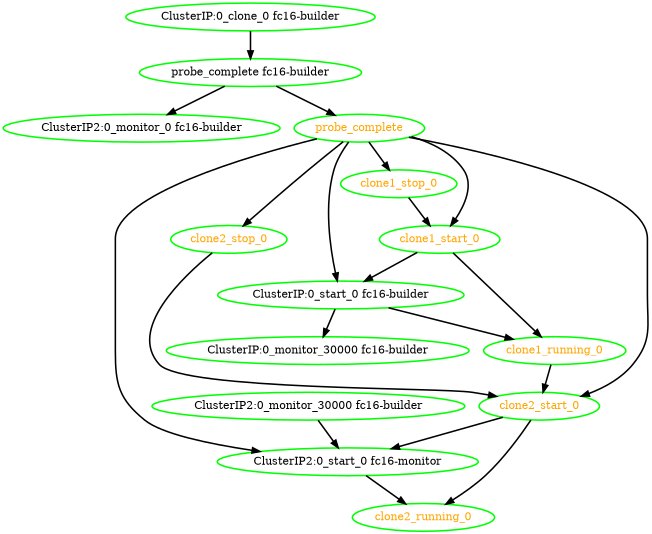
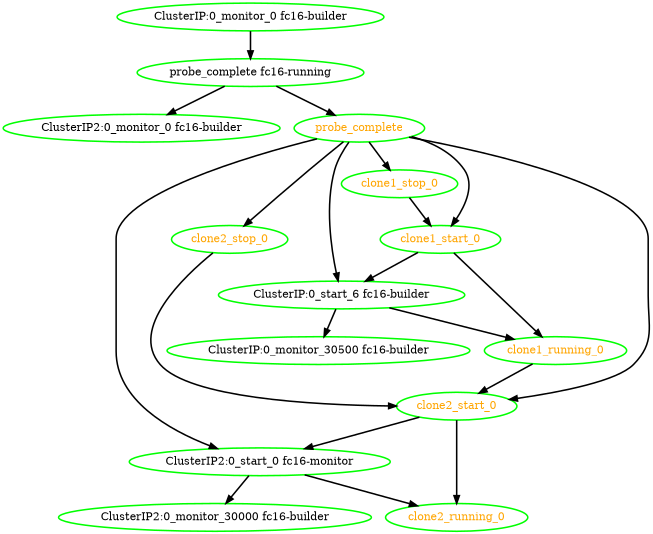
node "ClusterIP:0_clone_0 fc16-builder": label "ClusterIP:0_clone_0 fc16-builder" -> "ClusterIP:0_monitor_0 fc16-builder"
node "probe_complete fc16-builder": label "probe_complete fc16-builder" -> "probe_complete fc16-running"
node "ClusterIP:0_start_0 fc16-builder": label "ClusterIP:0_start_0 fc16-builder" -> "ClusterIP:0_start_6 fc16-builder"
node "ClusterIP:0_monitor_30000 fc16-builder": label "ClusterIP:0_monitor_30000 fc16-builder" -> "ClusterIP:0_monitor_30500 fc16-builder"
edge "ClusterIP2:0_monitor_30000 fc16-builder" -> "ClusterIP2:0_start_0 fc16-monitor": reversed
